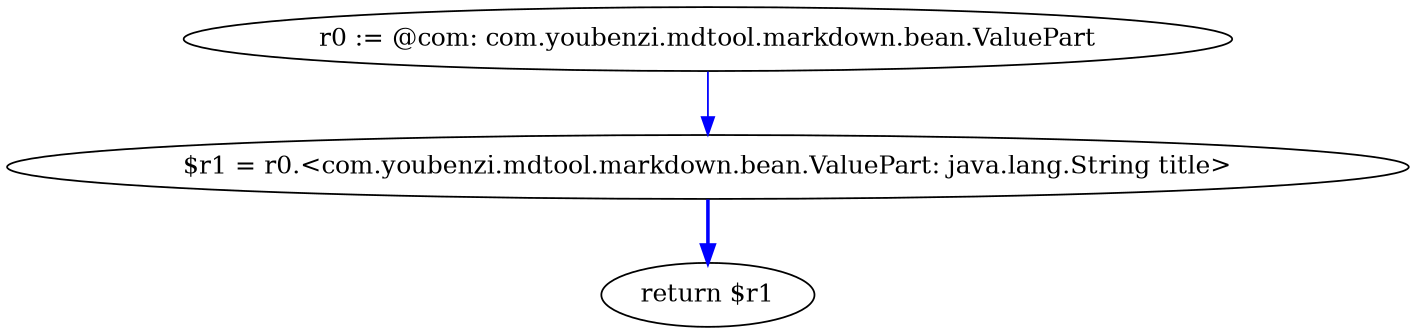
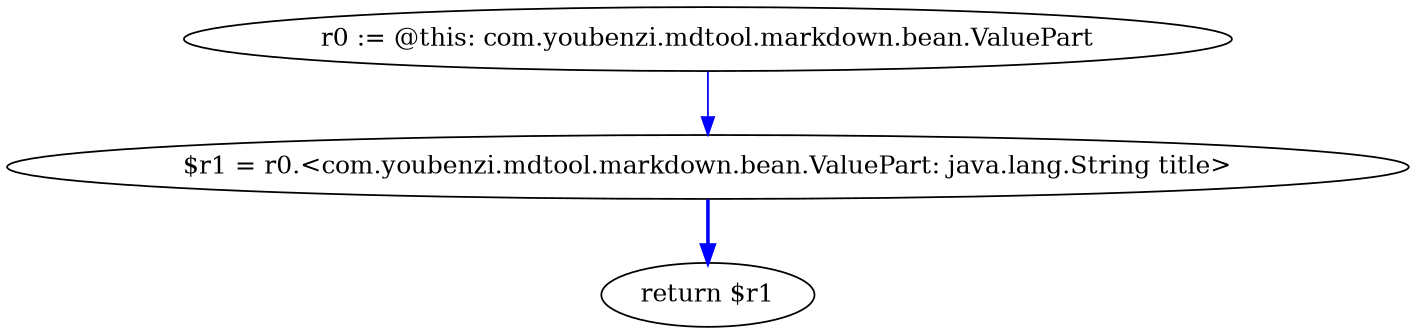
node "r0 := @com: com.youbenzi.mdtool.markdown.bean.ValuePart": label "r0 := @com: com.youbenzi.mdtool.markdown.bean.ValuePart" -> "r0 := @this: com.youbenzi.mdtool.markdown.bean.ValuePart"
